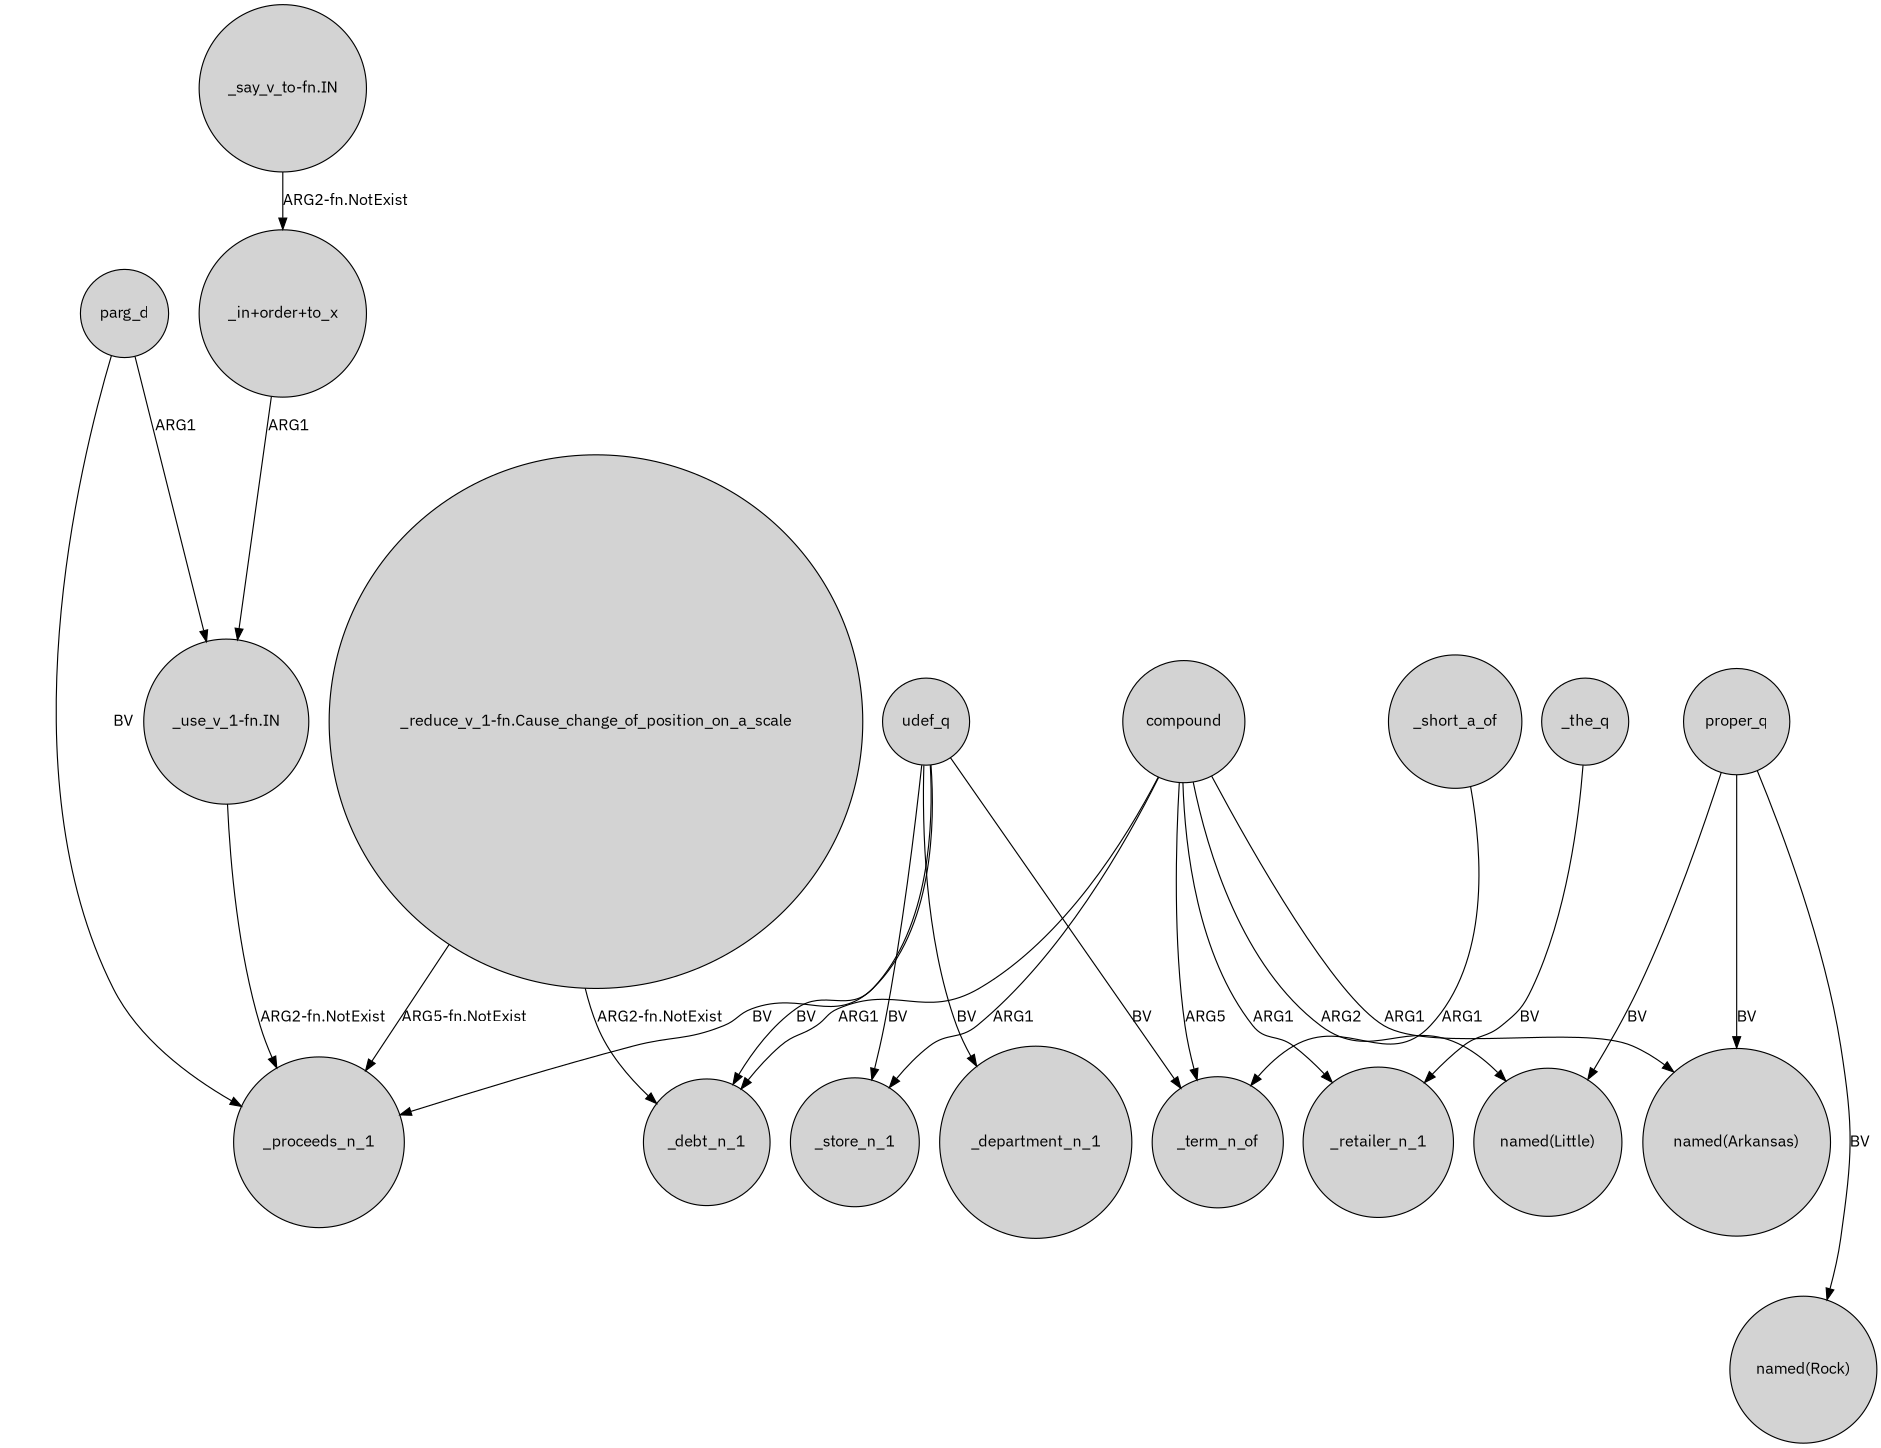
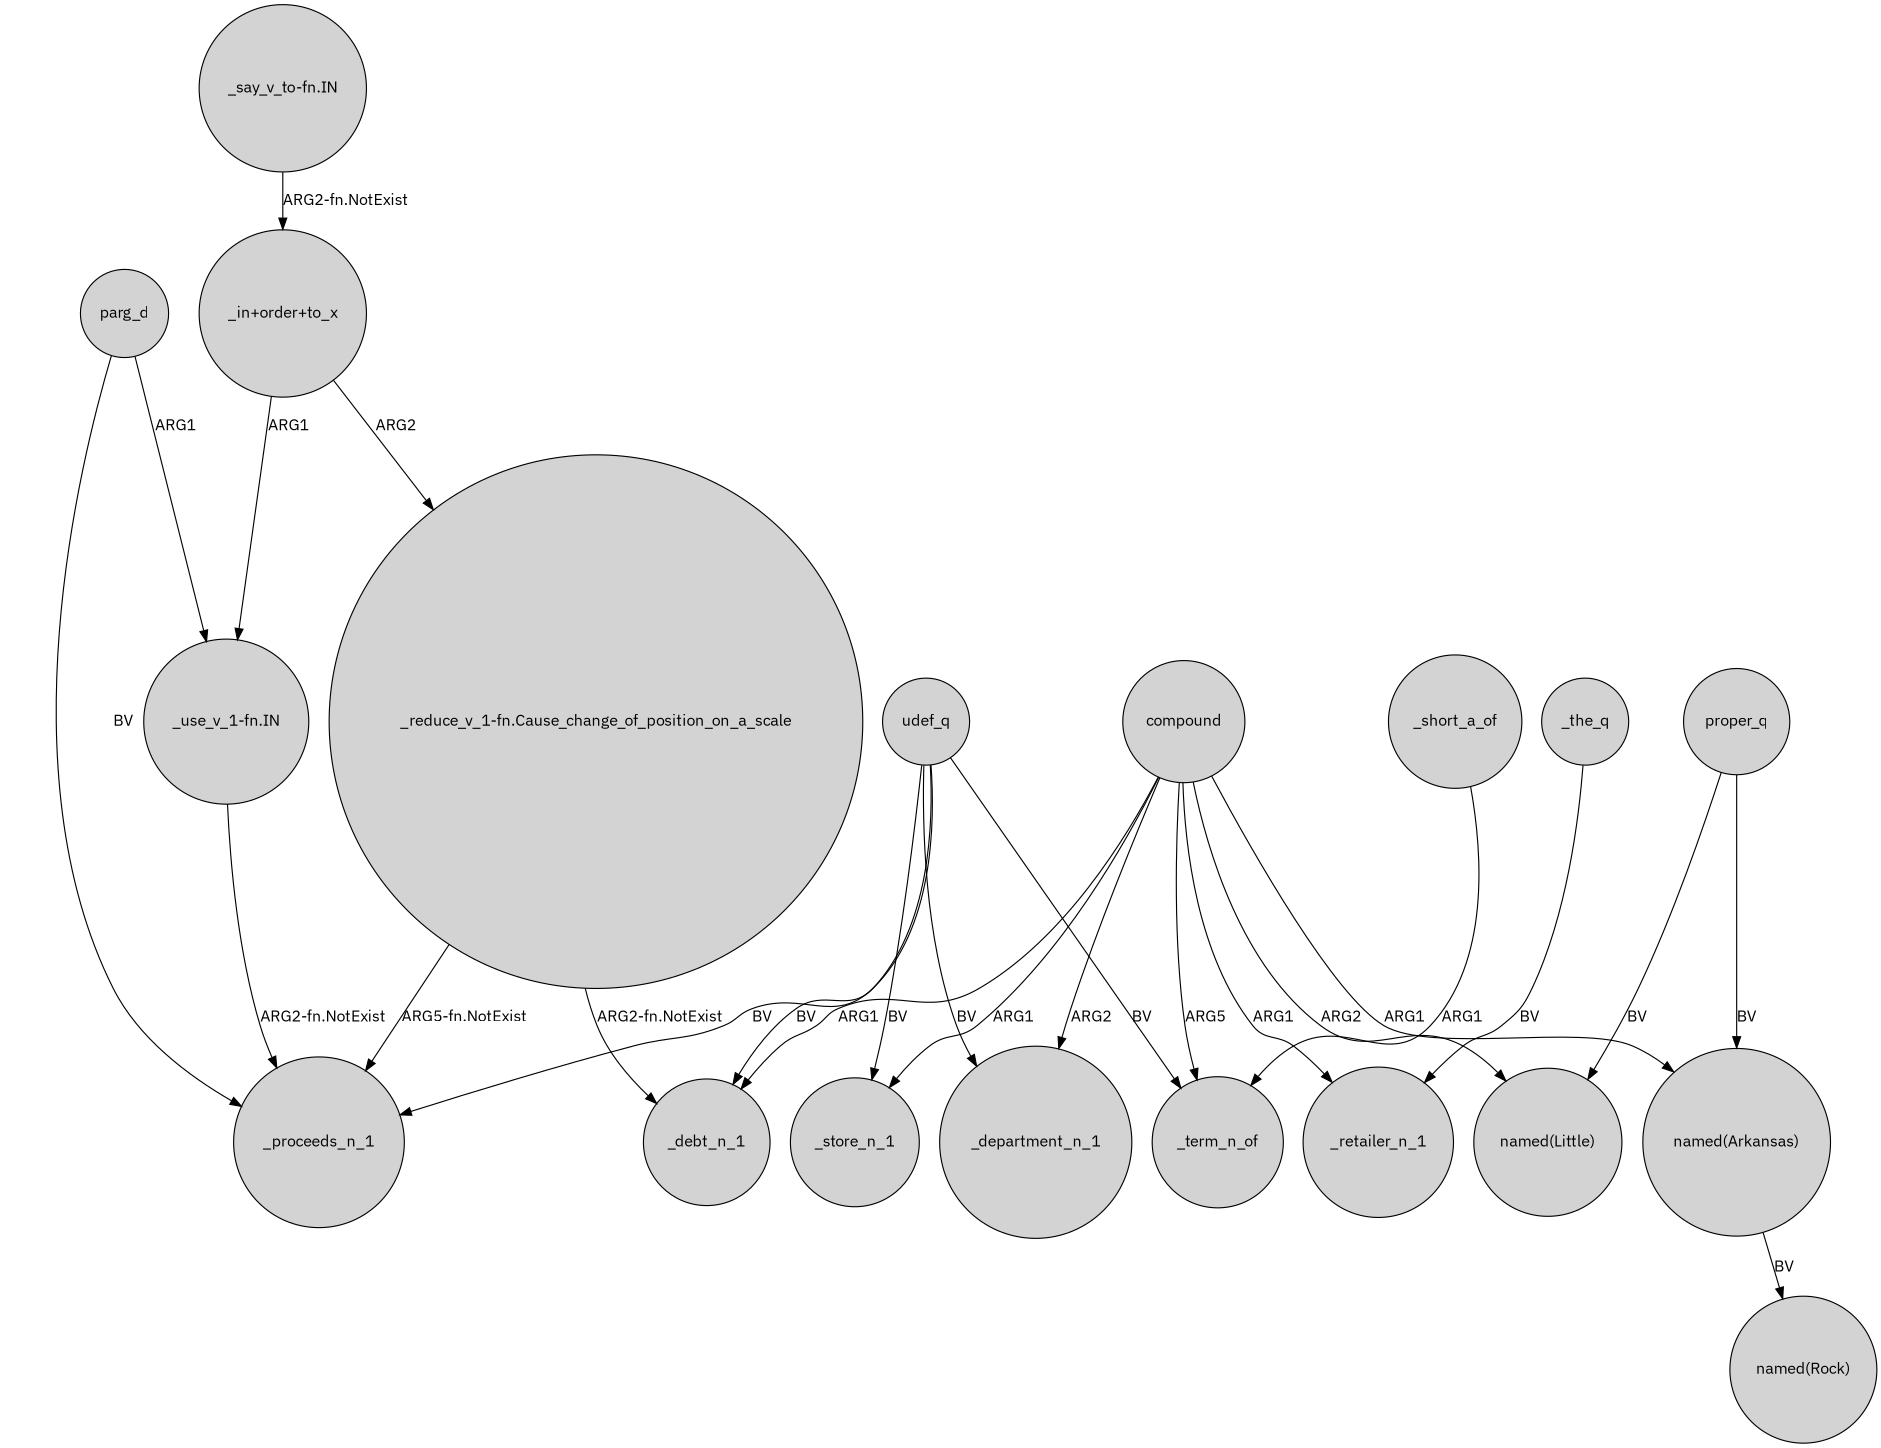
edge "_in+order+to_x" -> "_reduce_v_1-fn.Cause_change_of_position_on_a_scale": added, label "ARG2"
edge "compound" -> "_department_n_1": added, label "ARG2"
edge "proper_q" -> "named(Rock)": now "named(Arkansas)" -> "named(Rock)"
